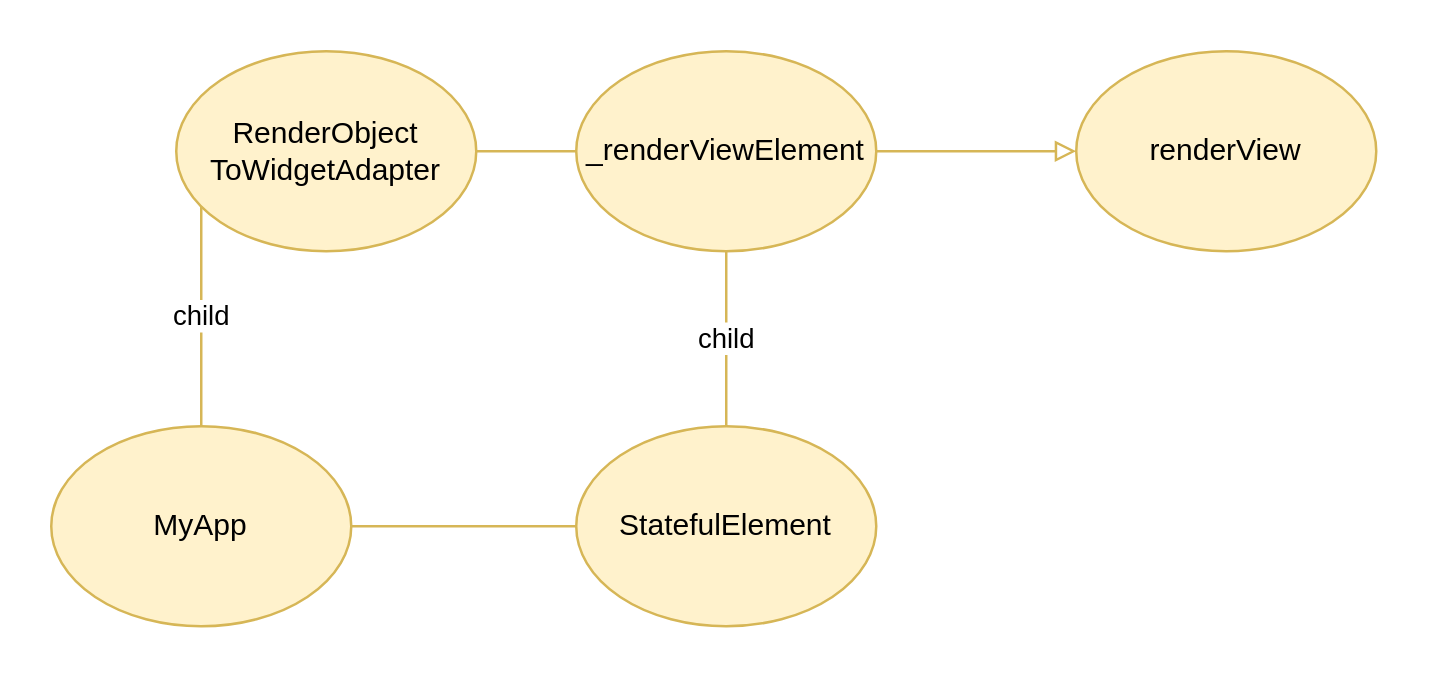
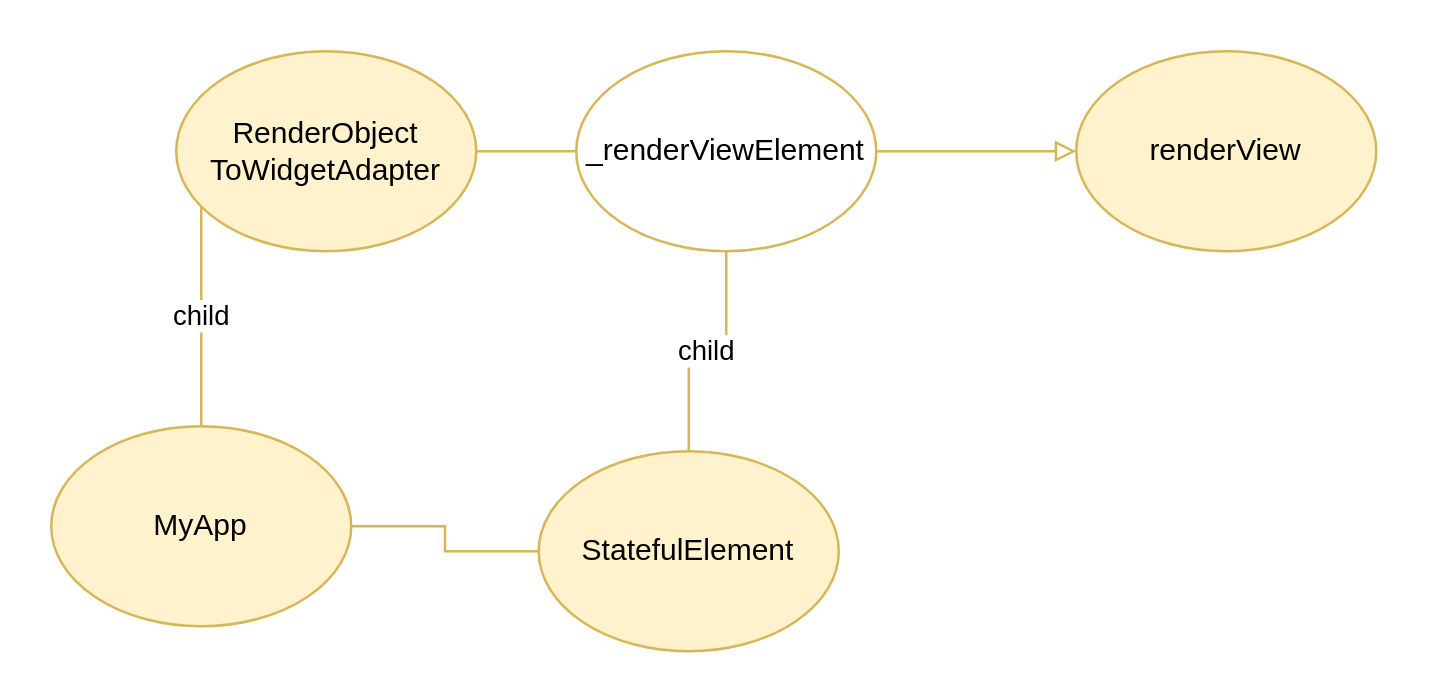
node "_renderViewElement": fillcolor #fff2cc -> #ffffff
node "StatefulElement": moved (726, 526) -> (689, 551)
